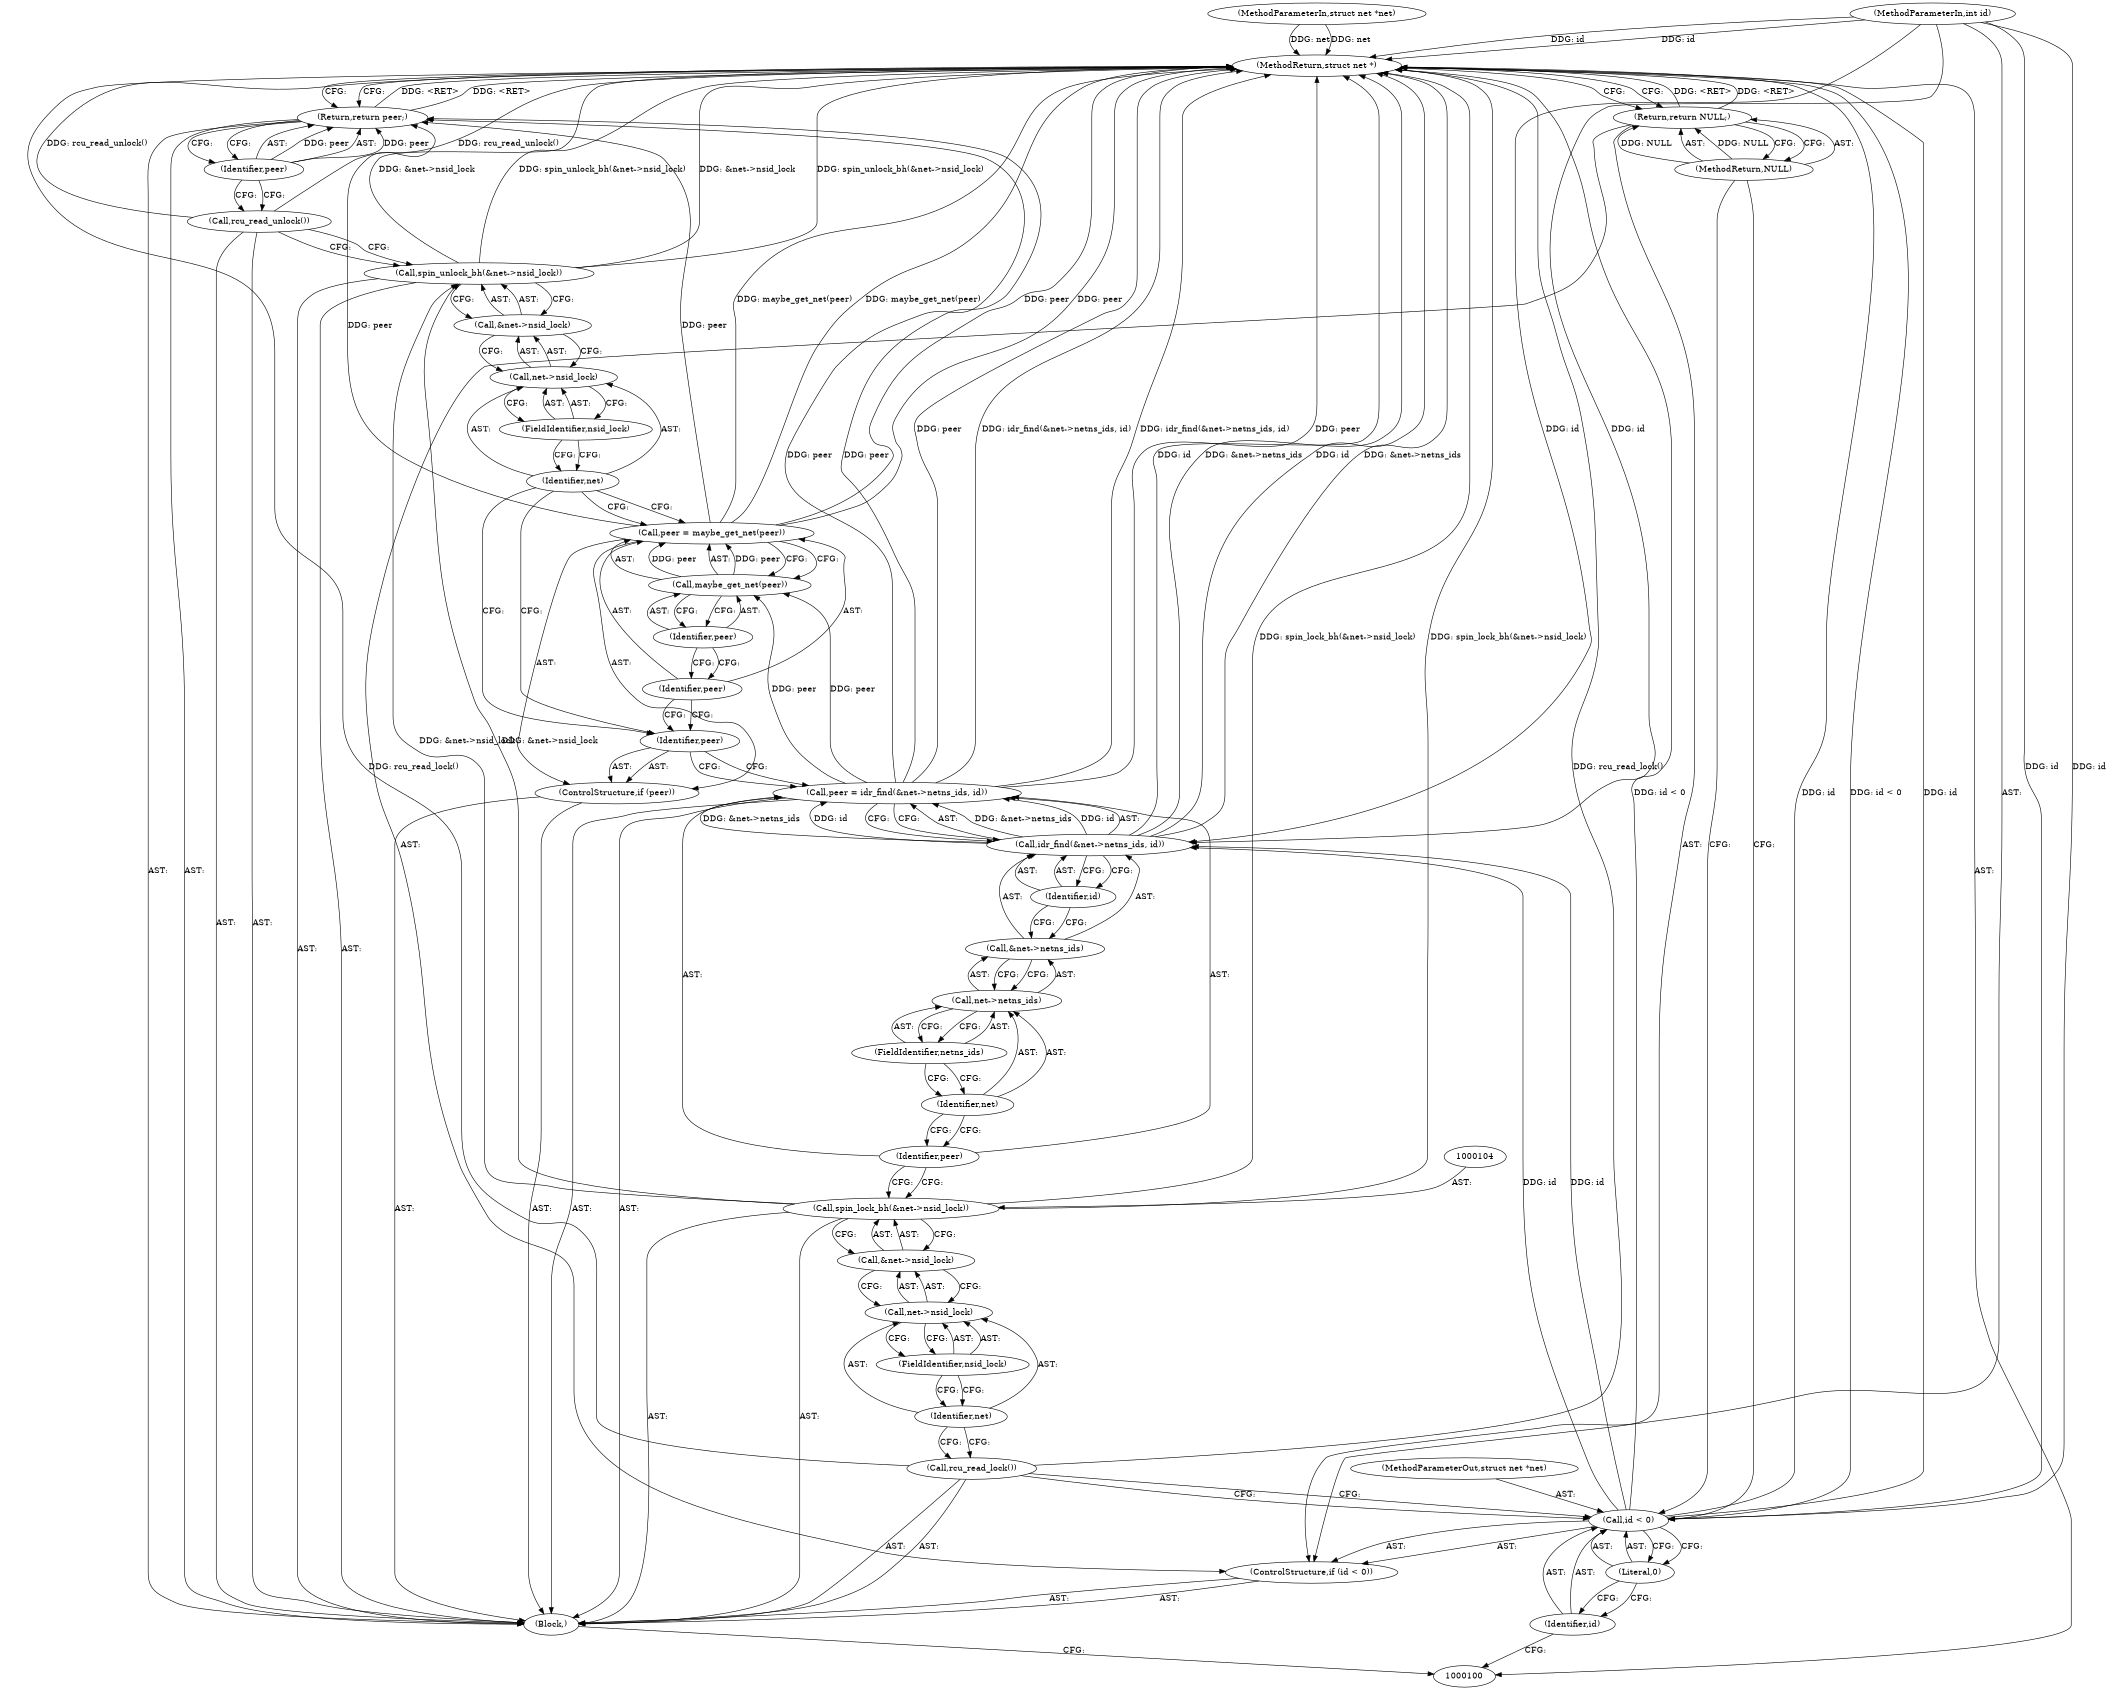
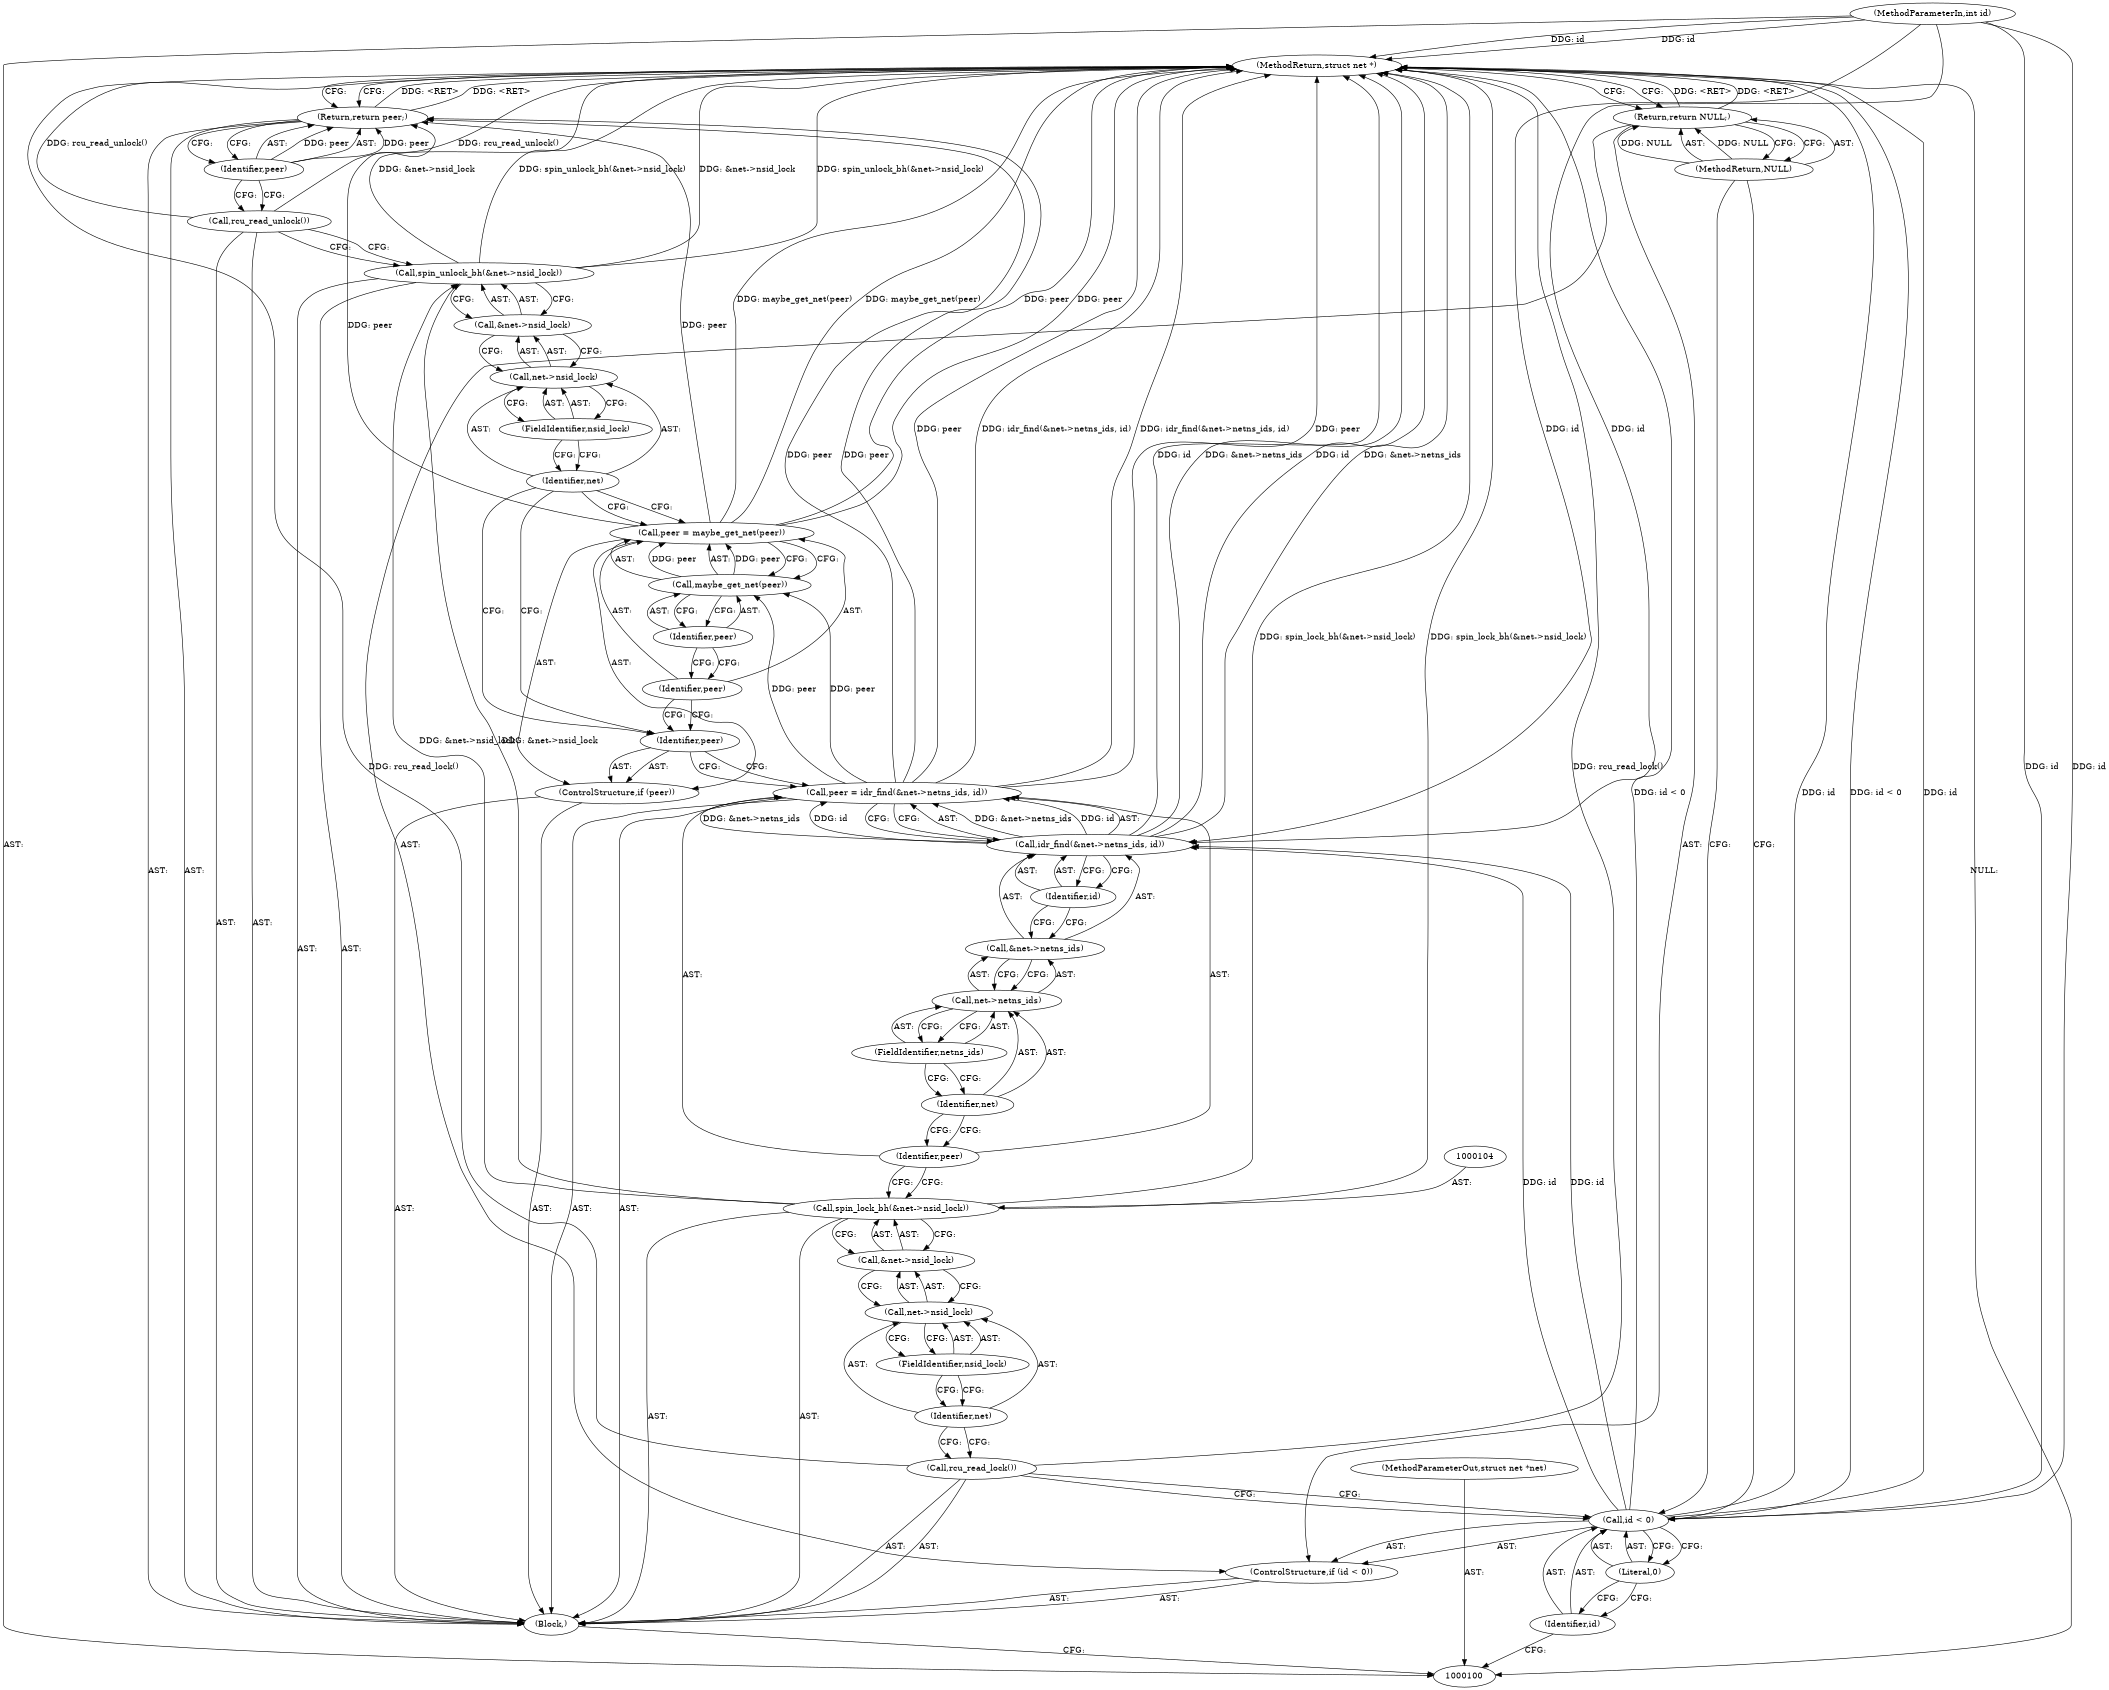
node "(MethodParameterIn,struct net *net)": removed
edge "(MethodReturn,struct net *)" -> "1000100": label "AST: " -> "NULL: "
edge "(MethodParameterIn,int id)" -> "(ControlStructure,if (id < 0))": now "(MethodParameterIn,int id)" -> "1000100"
edge "(MethodParameterOut,struct net *net)" -> "(Call,id < 0)": now "(MethodParameterOut,struct net *net)" -> "1000100"
